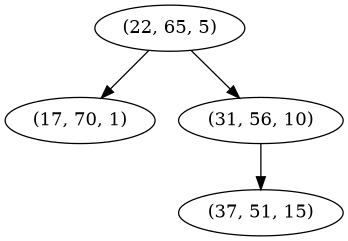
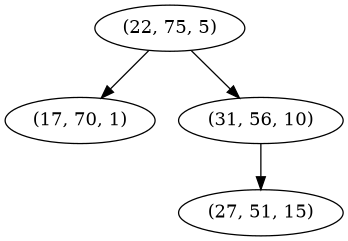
node "(22, 65, 5)": label "(22, 65, 5)" -> "(22, 75, 5)"
node "(37, 51, 15)": label "(37, 51, 15)" -> "(27, 51, 15)"
